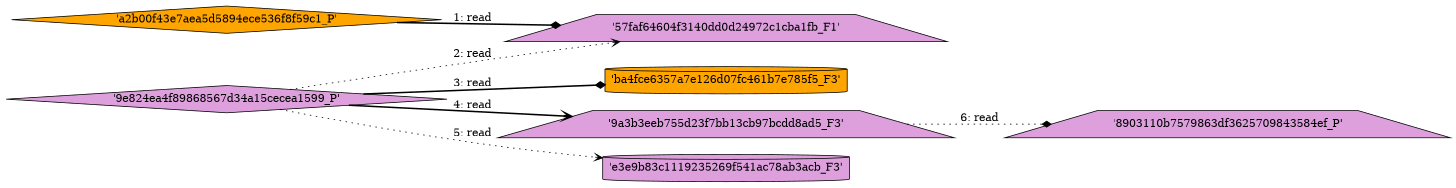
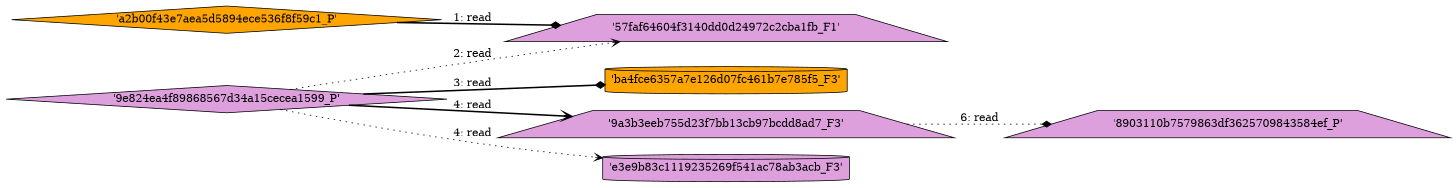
node "'57faf64604f3140dd0d24972c1cba1fb_F1'": label "'57faf64604f3140dd0d24972c1cba1fb_F1'" -> "'57faf64604f3140dd0d24972c2cba1fb_F1'"
node "'9a3b3eeb755d23f7bb13cb97bcdd8ad5_F3'": label "'9a3b3eeb755d23f7bb13cb97bcdd8ad5_F3'" -> "'9a3b3eeb755d23f7bb13cb97bcdd8ad7_F3'"
edge "'9e824ea4f89868567d34a15cecea1599_P'" -> "'e3e9b83c1119235269f541ac78ab3acb_F3'": label "5: read" -> "4: read"
